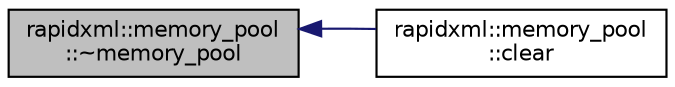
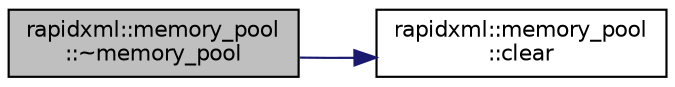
edge "rapidxml::memory_pool ::clear" -> "rapidxml::memory_pool ::~memory_pool": reversed
